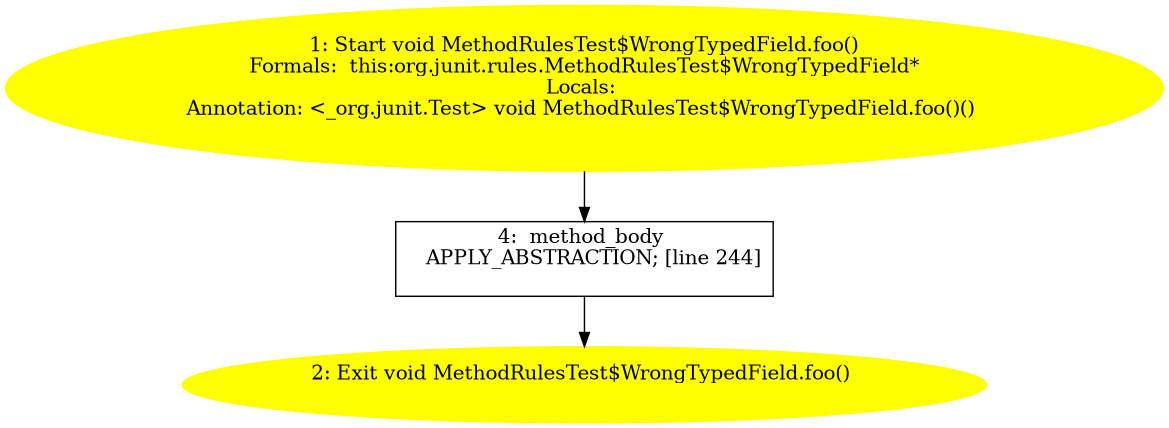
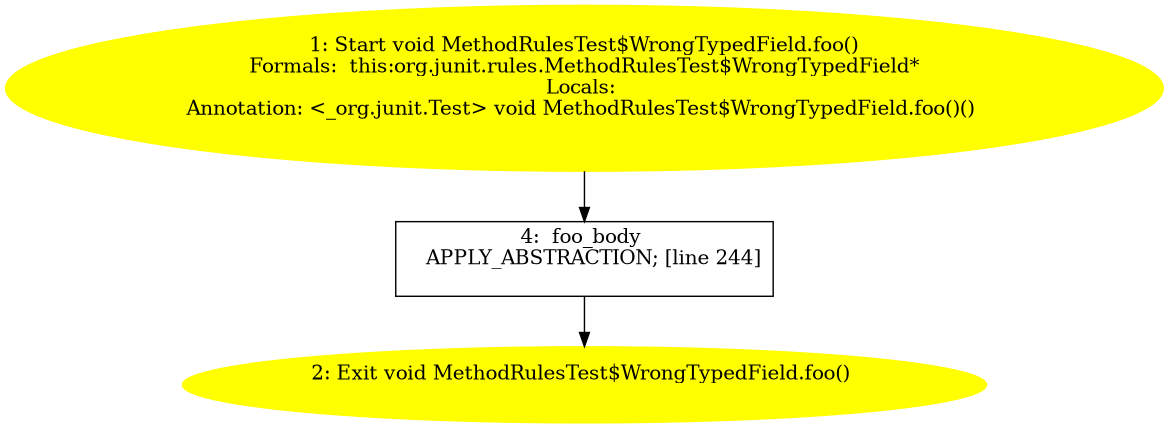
node "4:  method_body APPLY_ABSTRACTION; [line 244]": label "4:  method_body APPLY_ABSTRACTION; [line 244]" -> "4:  foo_body APPLY_ABSTRACTION; [line 244]"
